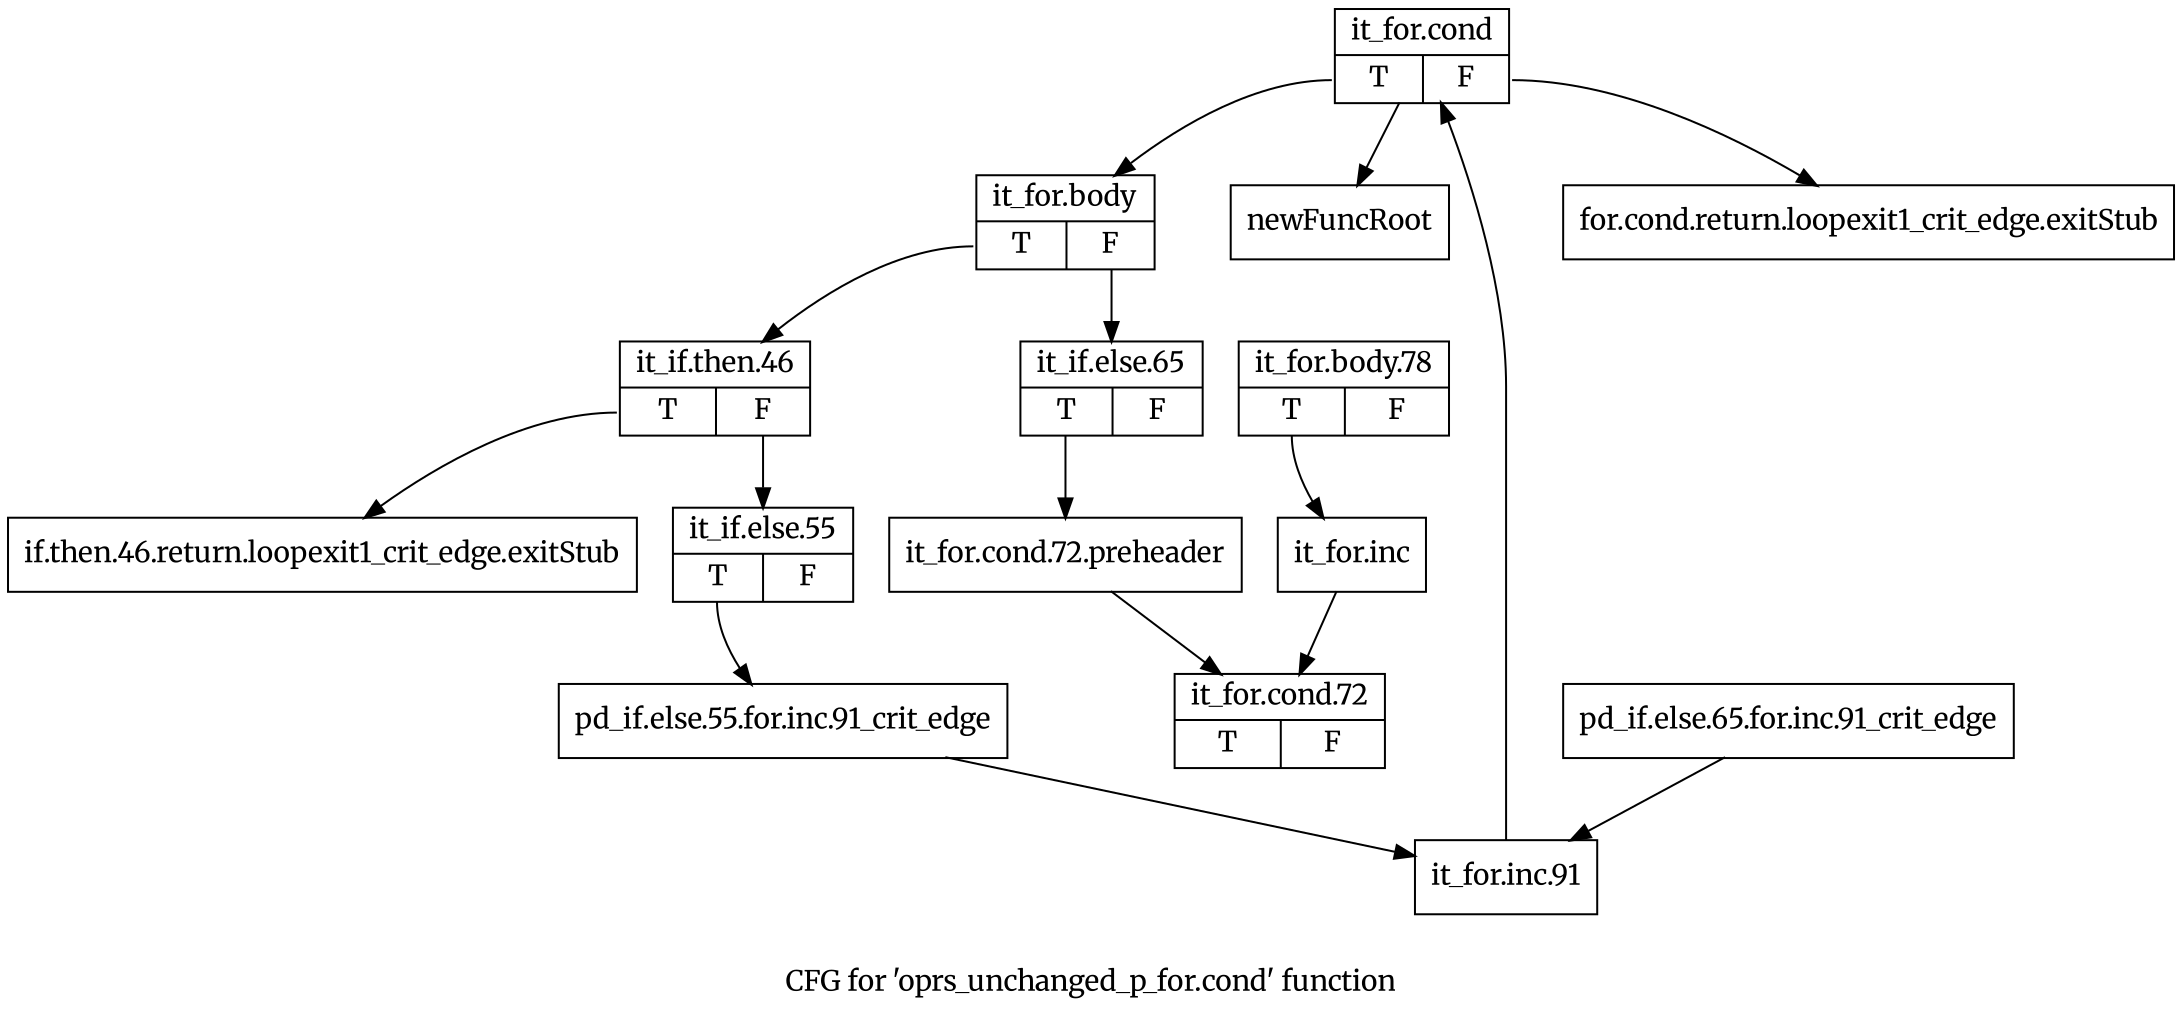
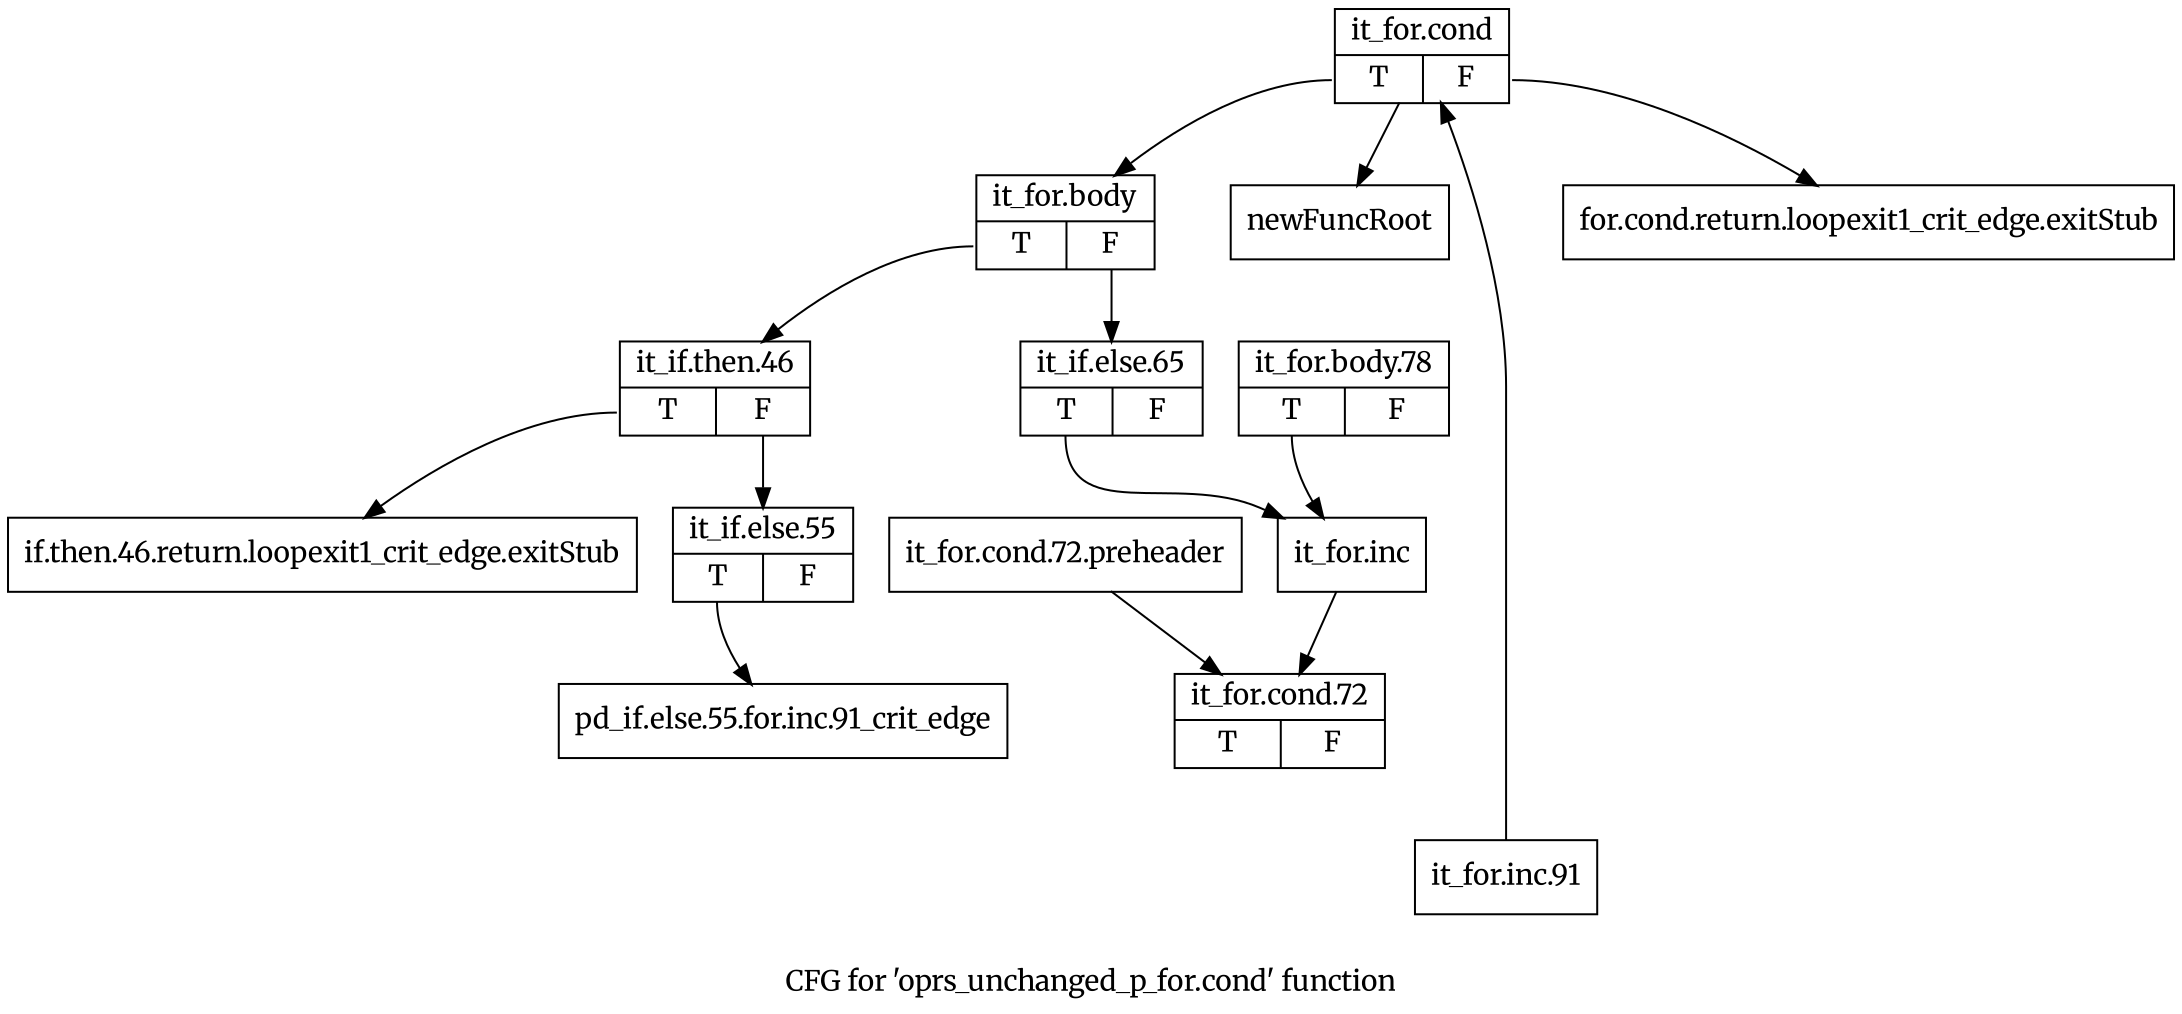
edge "it_if.else.65" -> "it_for.cond.72.preheader": now "it_if.else.65" -> "it_for.inc"
node "pd_if.else.65.for.inc.91_crit_edge": removed
edge "pd_if.else.55.for.inc.91_crit_edge" -> "it_for.inc.91": removed
